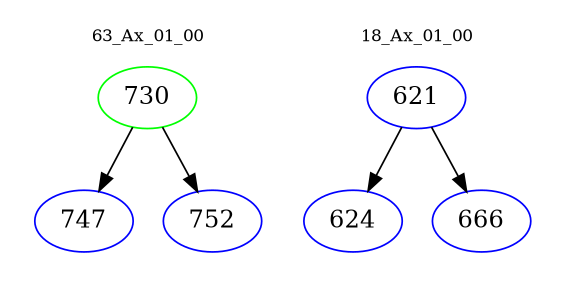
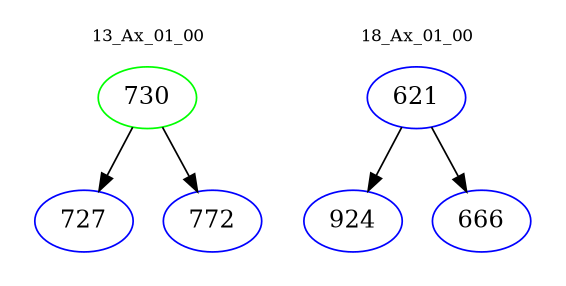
cluster "63_Ax_01_00": label "63_Ax_01_00" -> "13_Ax_01_00"
node "747": label "747" -> "727"
node "752": label "752" -> "772"
node "624": label "624" -> "924"
